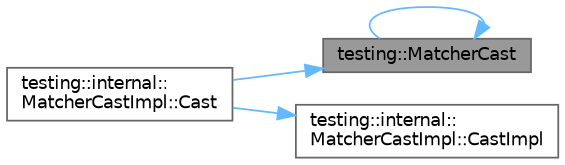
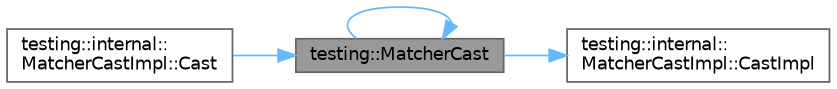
edge "testing::internal:: MatcherCastImpl::Cast" -> "testing::internal:: MatcherCastImpl::CastImpl": now "testing::MatcherCast" -> "testing::internal:: MatcherCastImpl::CastImpl"
